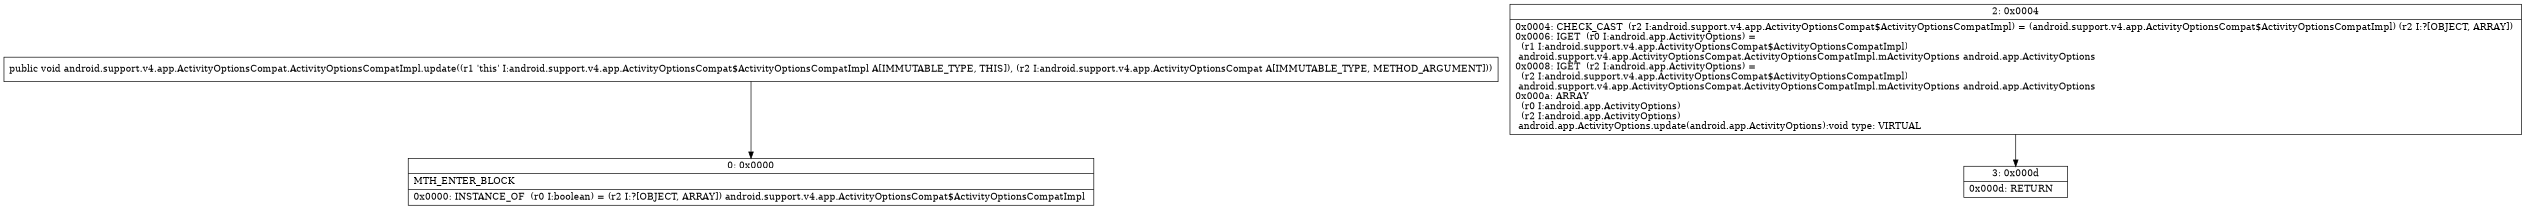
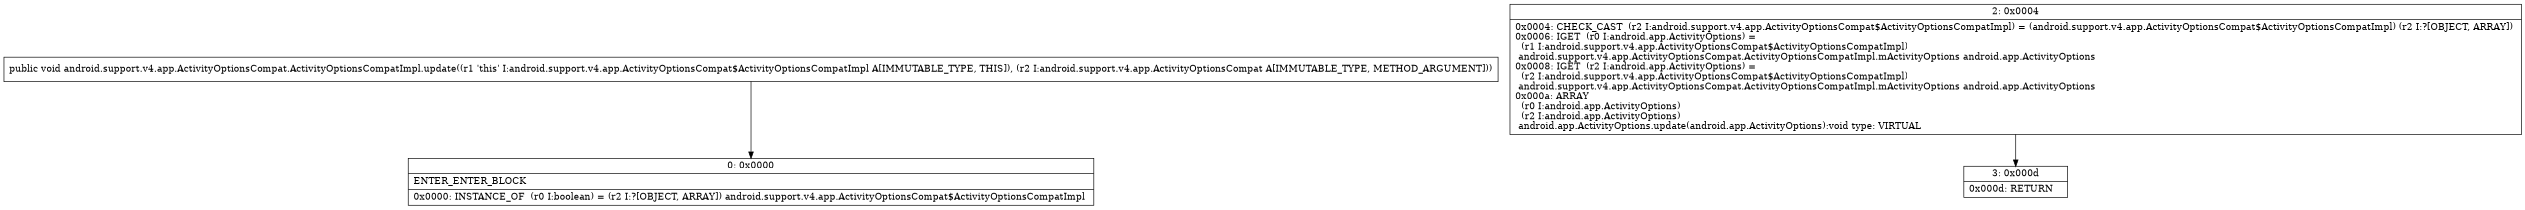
node "0: 0x0000": text "MTH_ENTER_BLOCK" -> "ENTER_ENTER_BLOCK"
